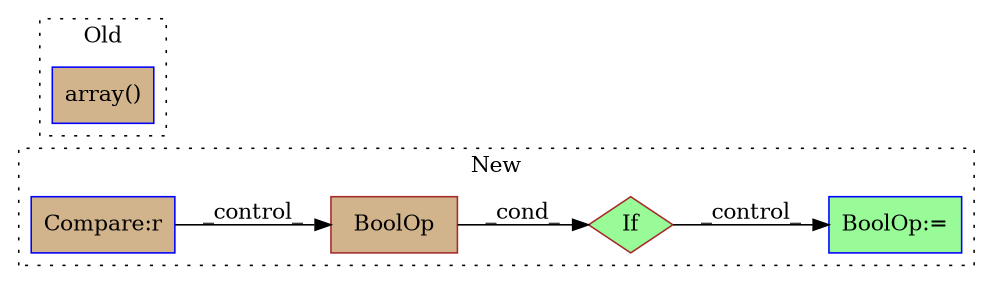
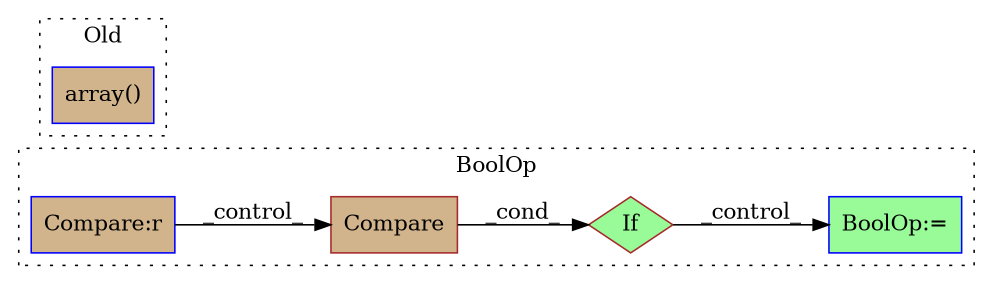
cluster "New": label "New" -> "BoolOp"
node "BoolOp": label "BoolOp" -> "Compare"
